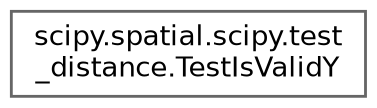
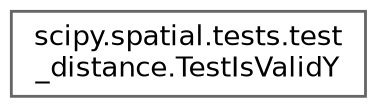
node "scipy.spatial.scipy.test _distance.TestIsValidY": label "scipy.spatial.scipy.test _distance.TestIsValidY" -> "scipy.spatial.tests.test _distance.TestIsValidY"
